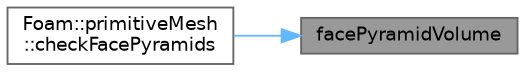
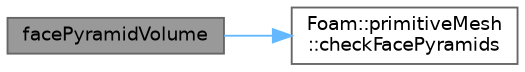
edge "Foam::primitiveMesh ::checkFacePyramids" -> "facePyramidVolume": reversed
